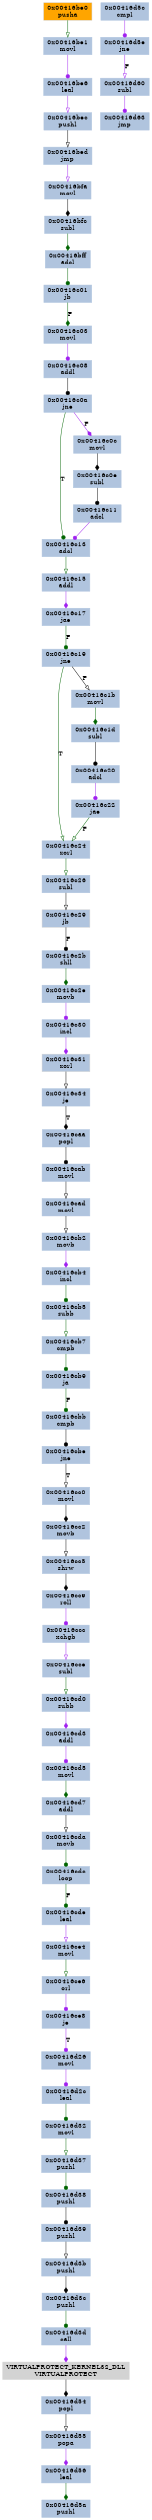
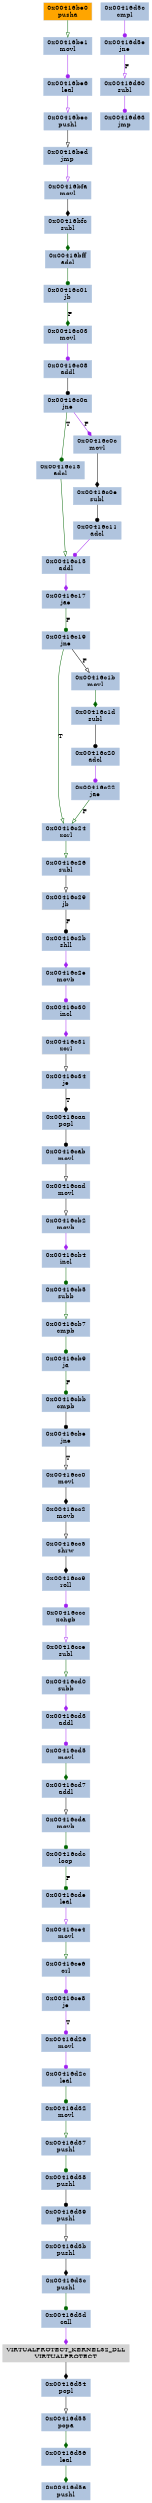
edge "0x00416c11 adcl" -> "0x00416c13 adcl": now "0x00416c11 adcl" -> "0x00416c15 addl"
edge "0x00416c2b shll" -> "0x00416c2e movb": color darkgreen -> purple
edge "0x00416d55 popa" -> "0x00416d56 leal": color purple -> darkgreen
